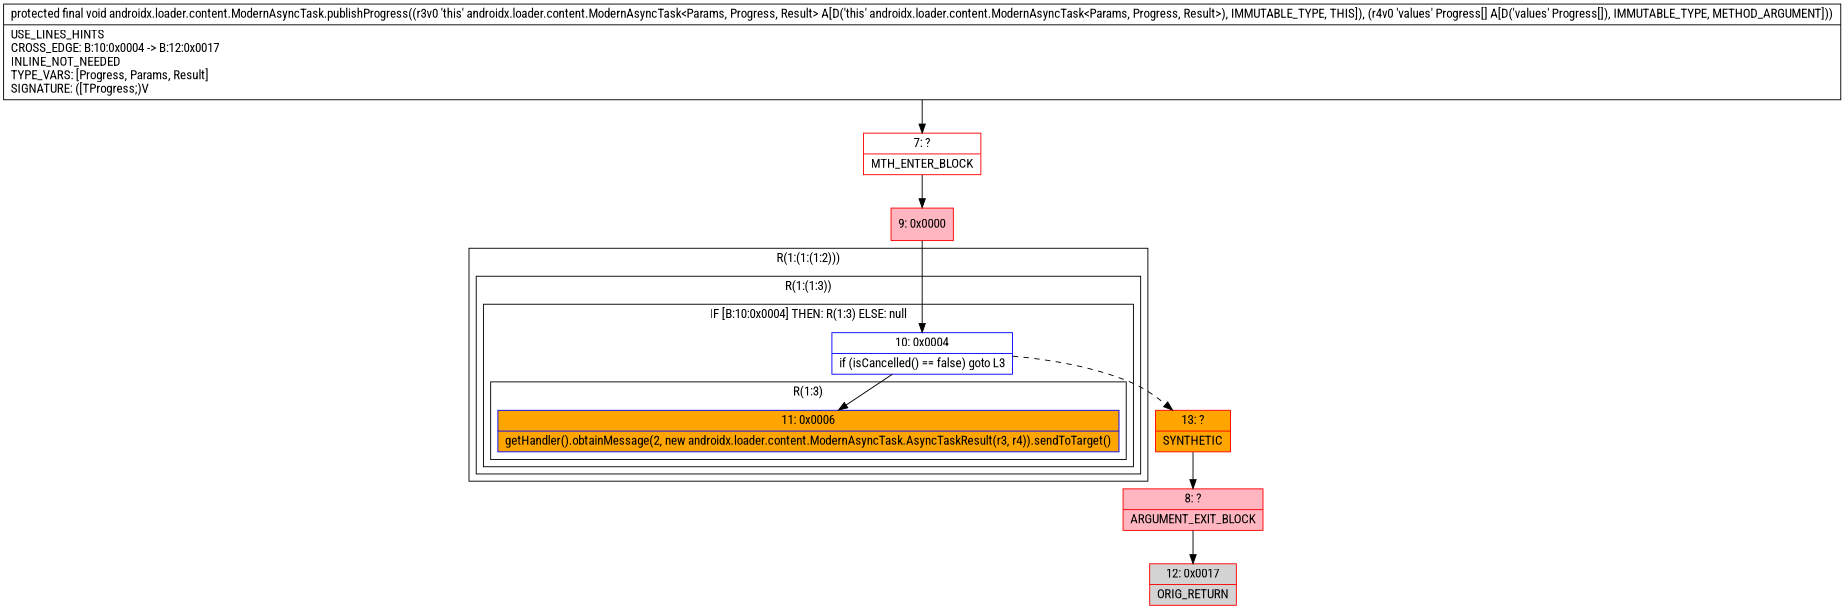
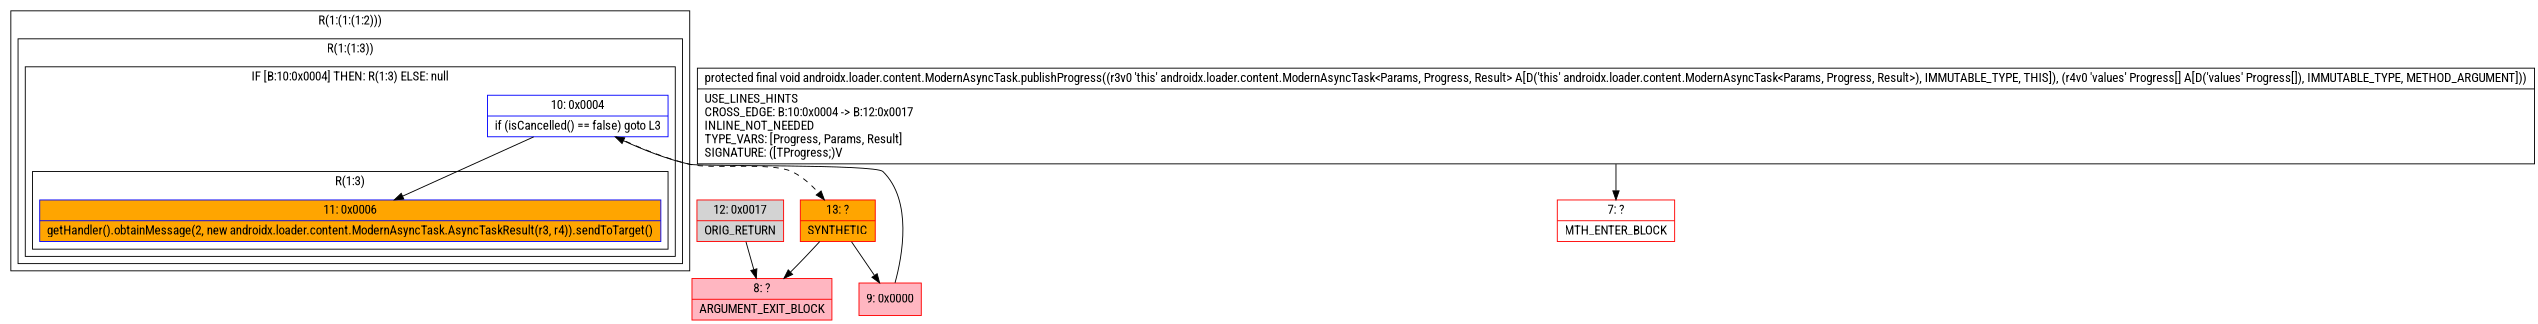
edge "7: ?" -> "9: 0x0000": now "13: ?" -> "9: 0x0000"
edge "8: ?" -> "12: 0x0017": reversed
